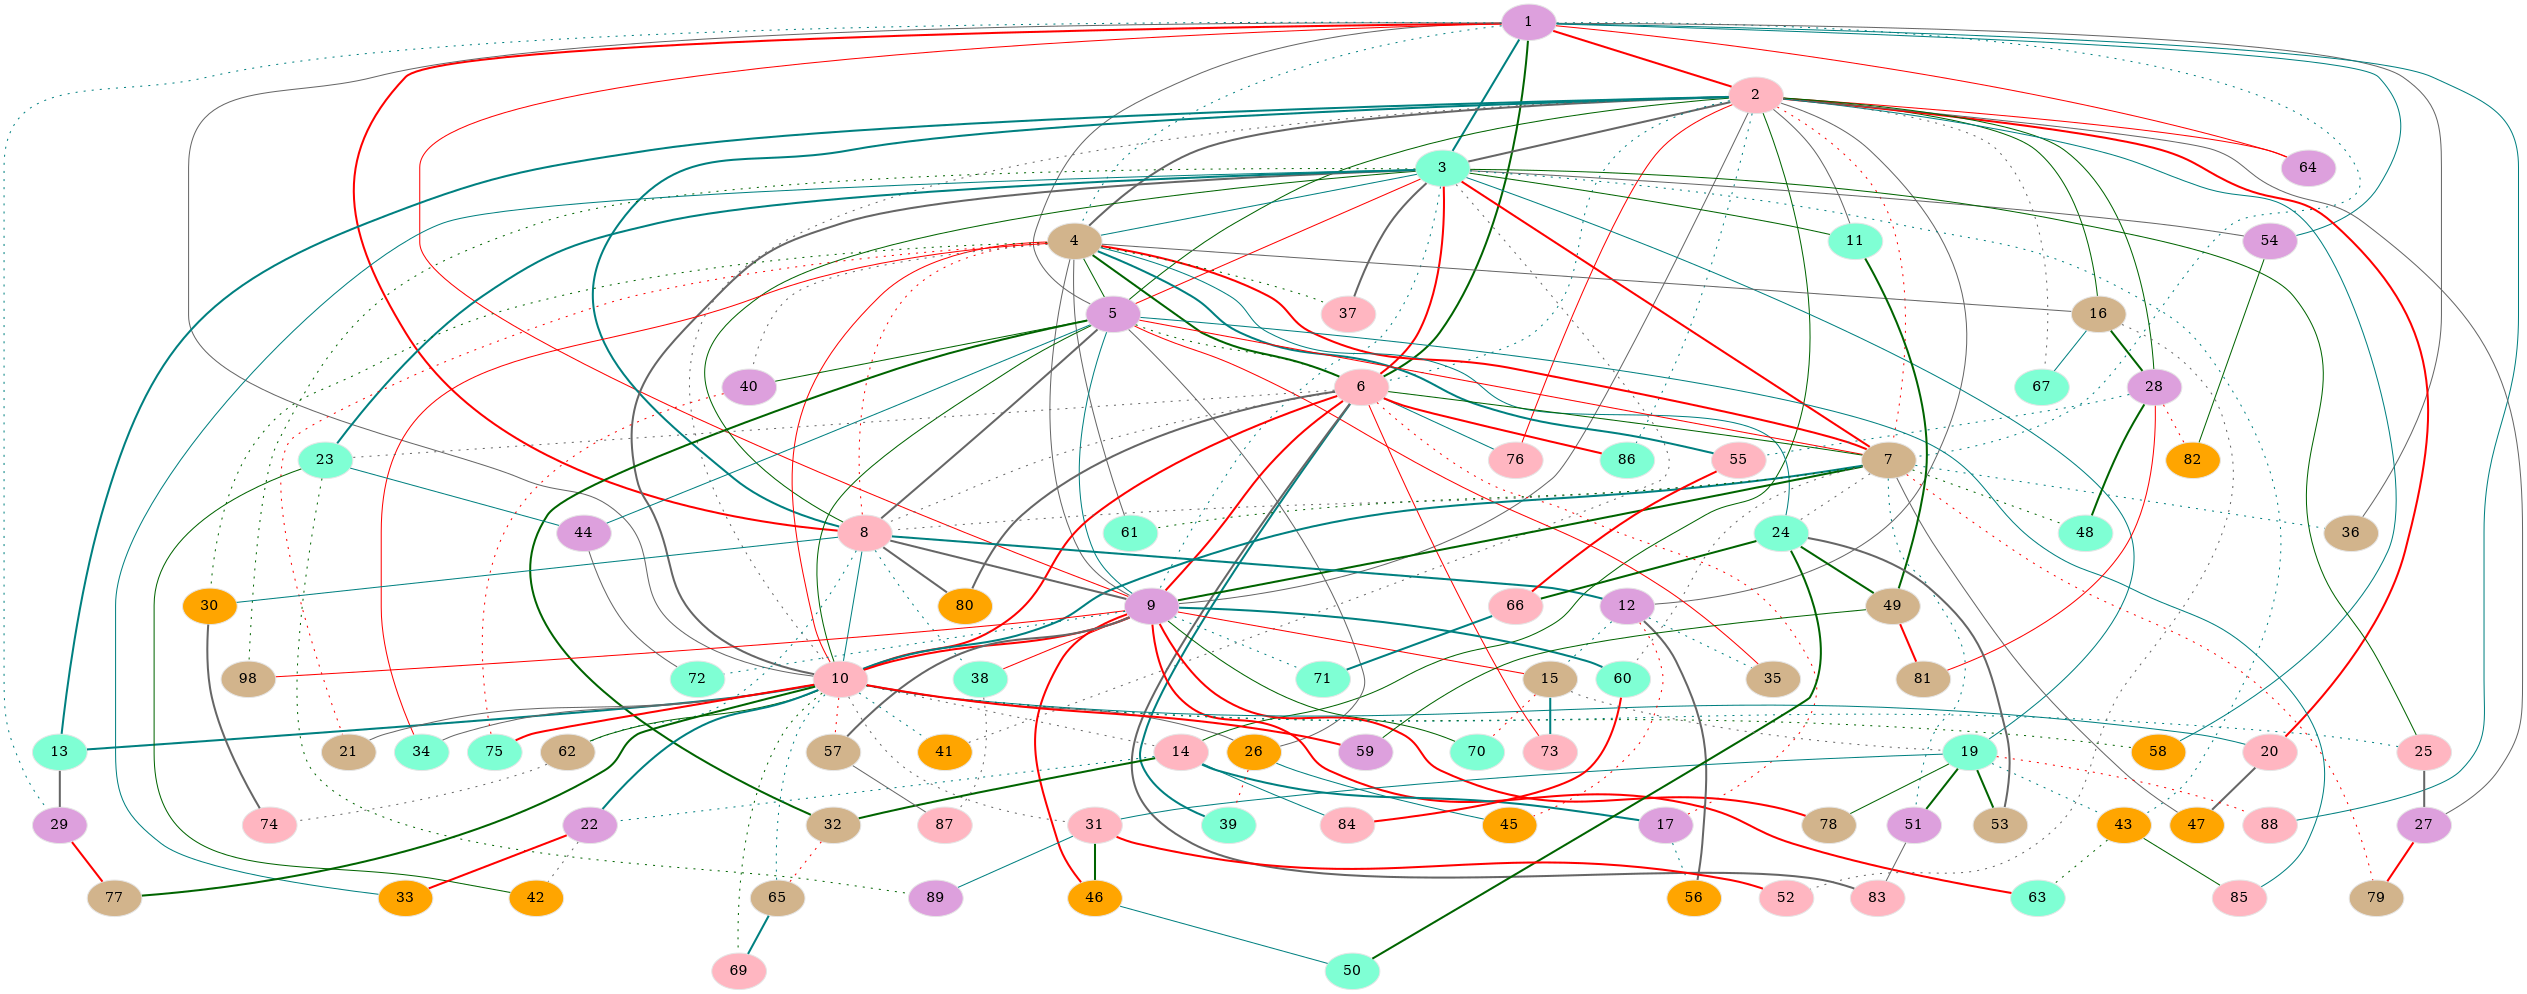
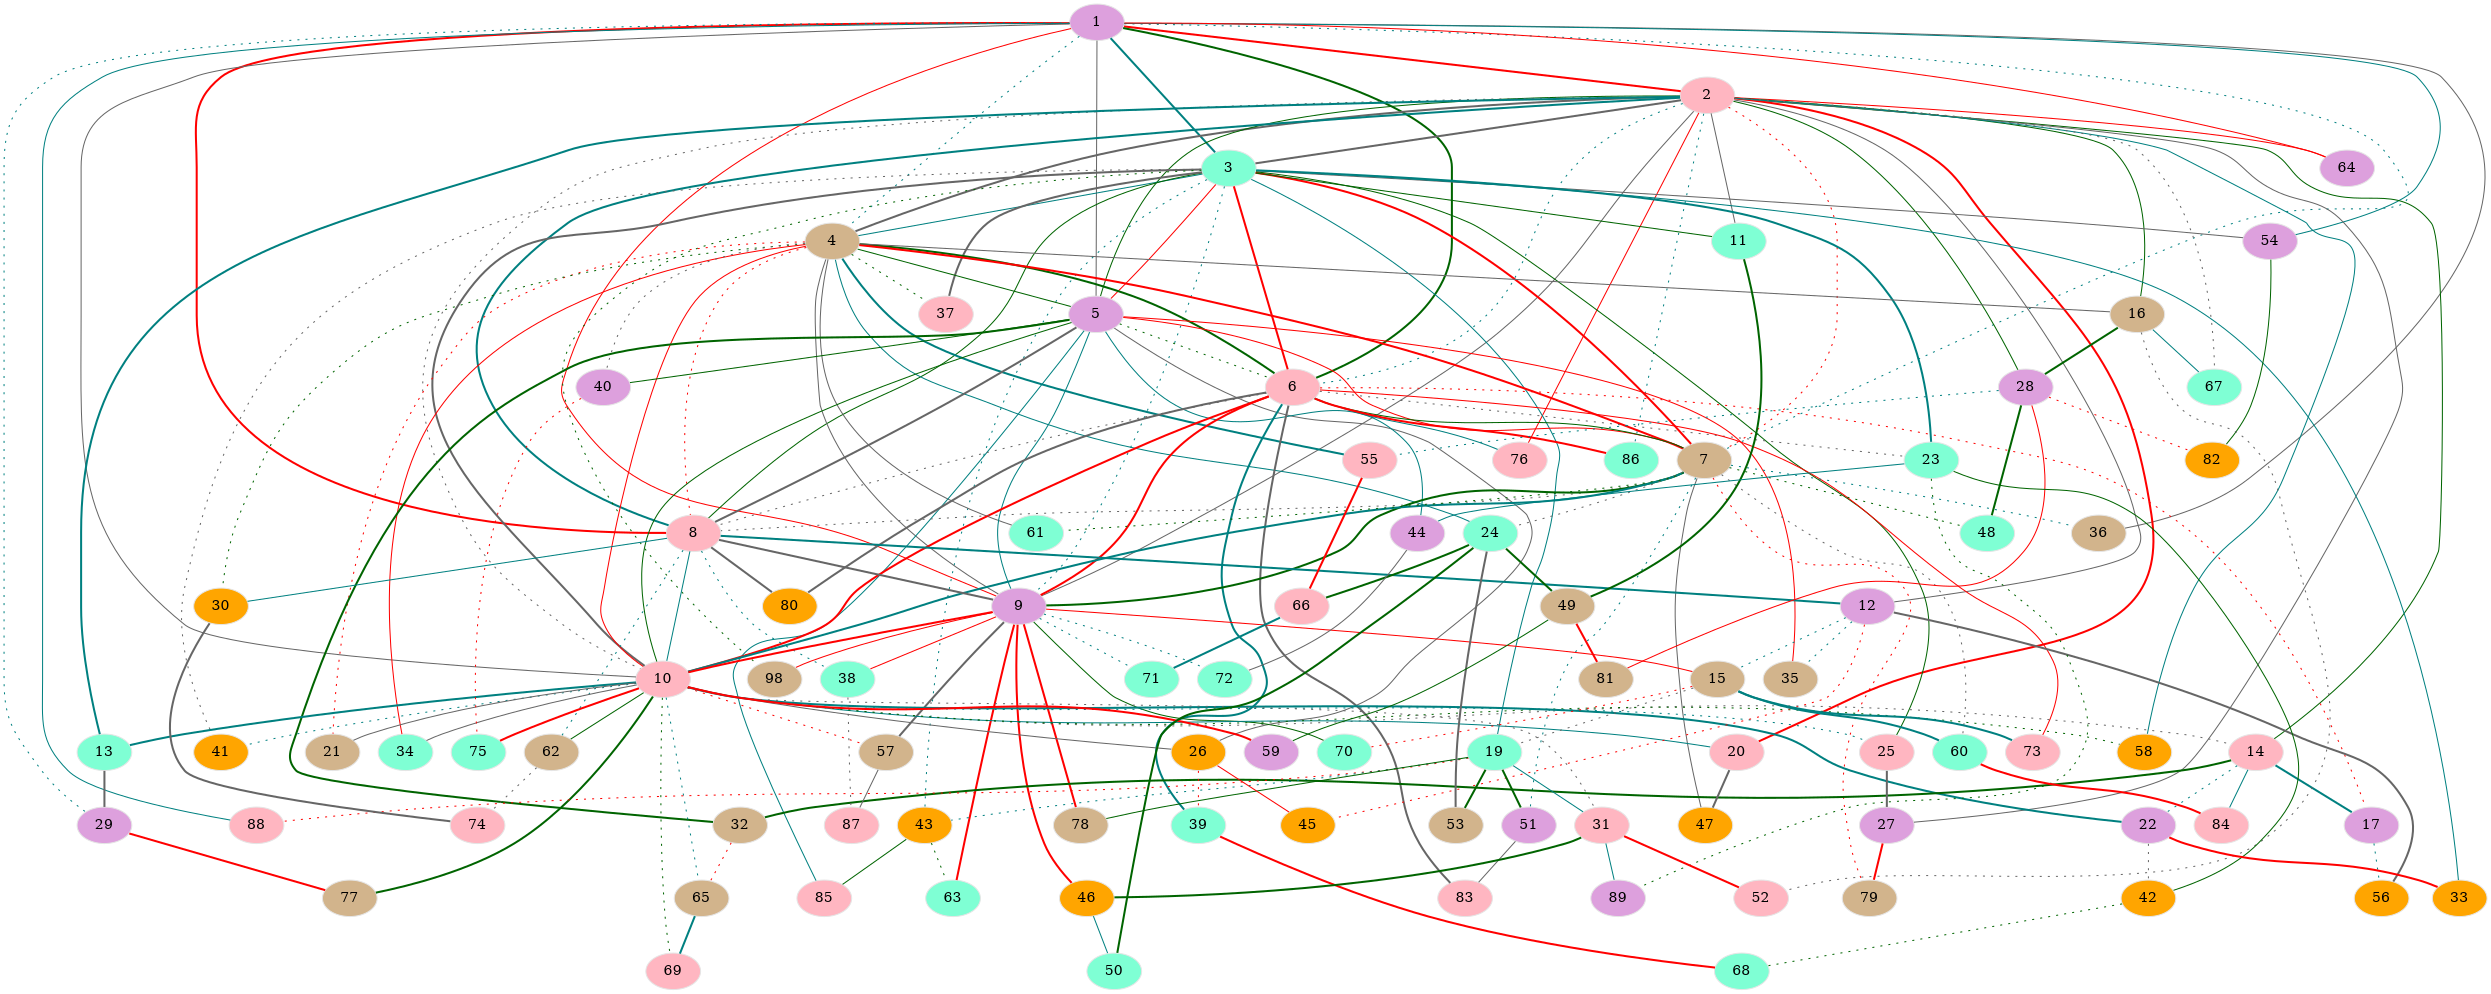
edge "9" -- "60": now "15" -- "60"
edge "26" -- "45": color teal -> red
node "68": added
